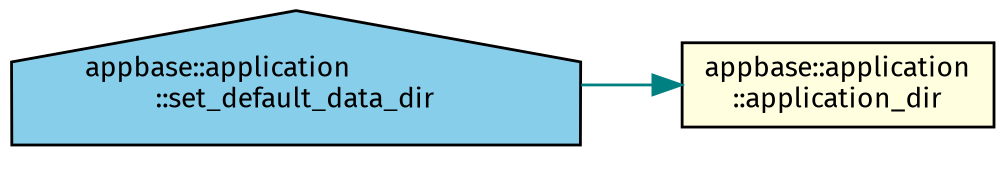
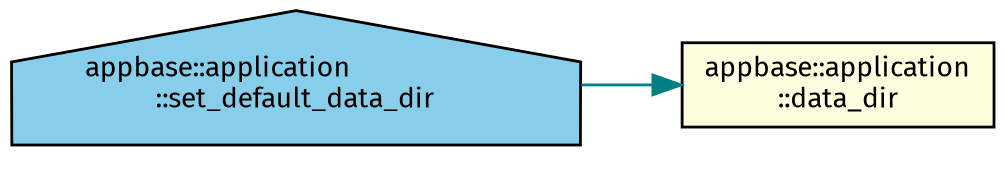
node "appbase::application ::application_dir": label "appbase::application ::application_dir" -> "appbase::application ::data_dir"
